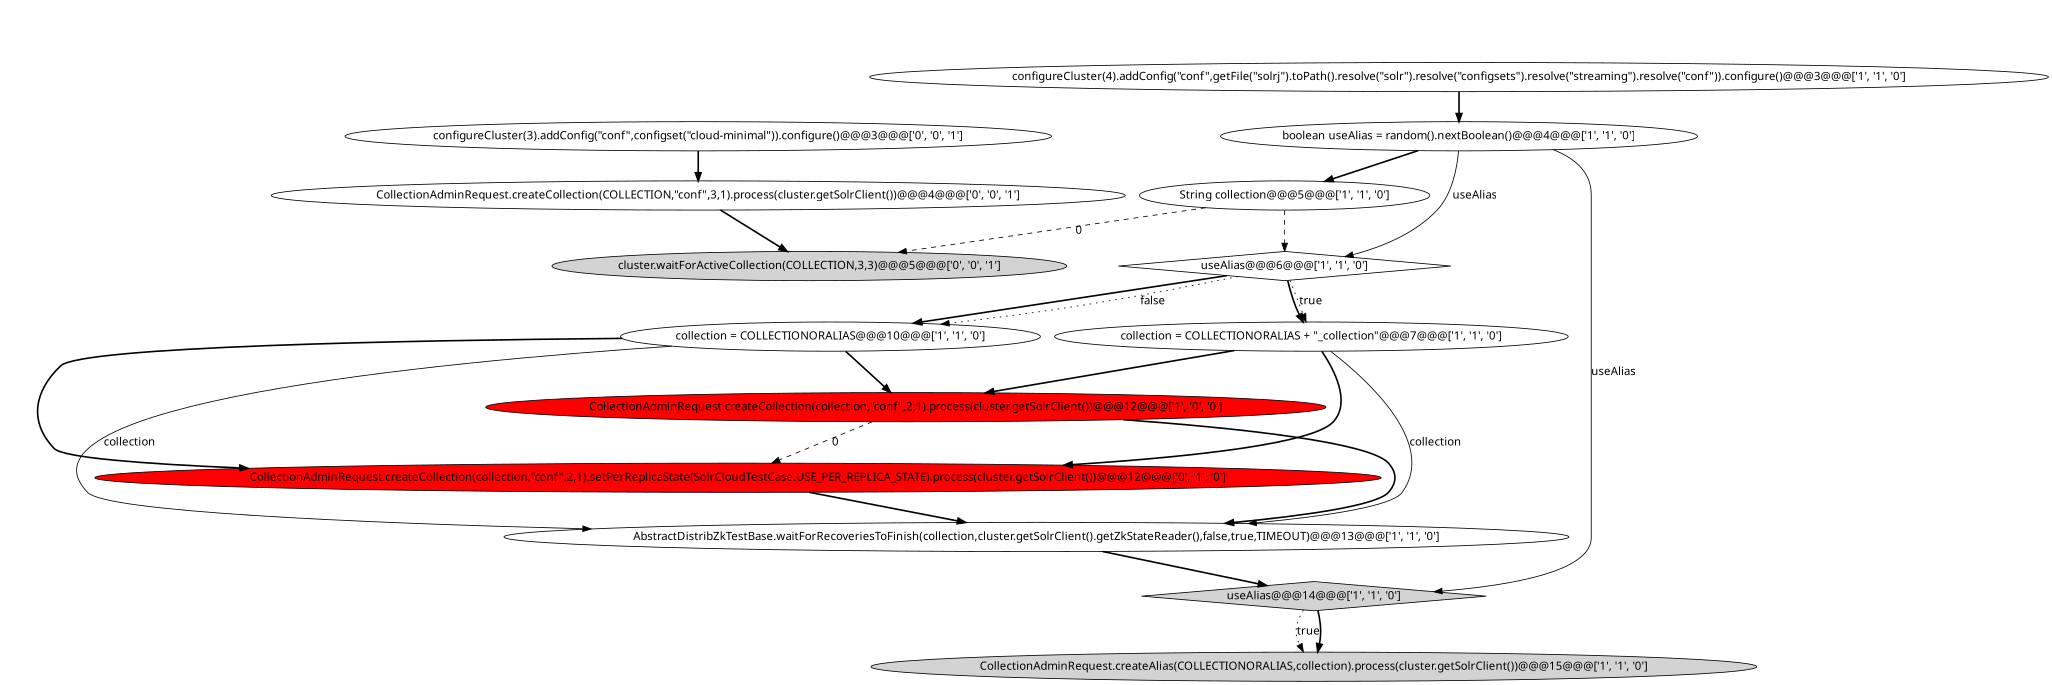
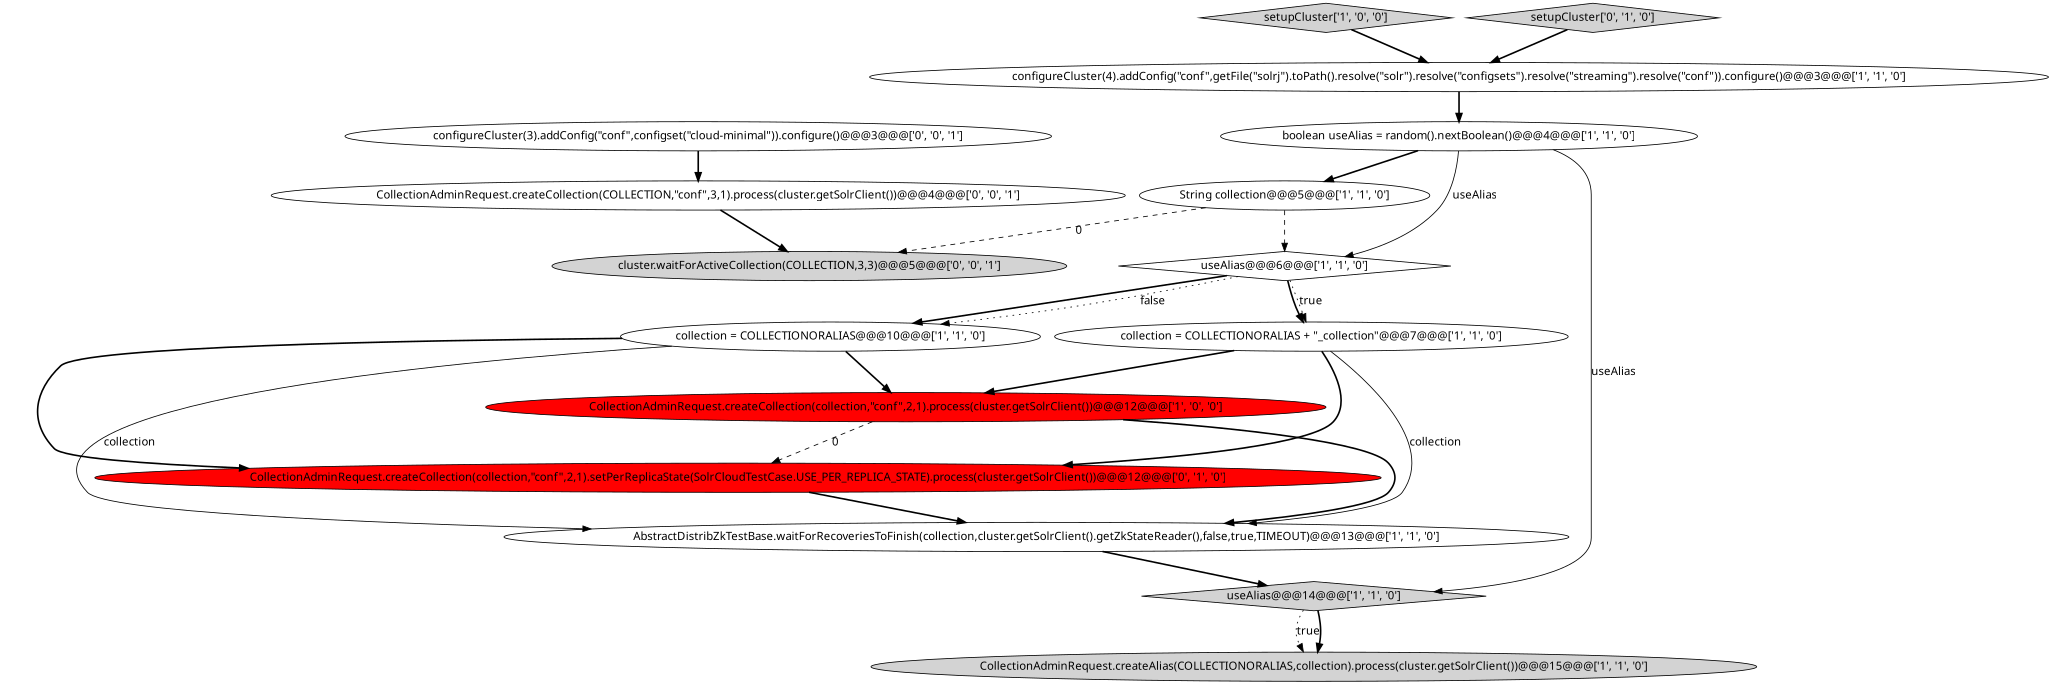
node "setupCluster['1', '0', '0']": added
node "setupCluster['0', '1', '0']": added
